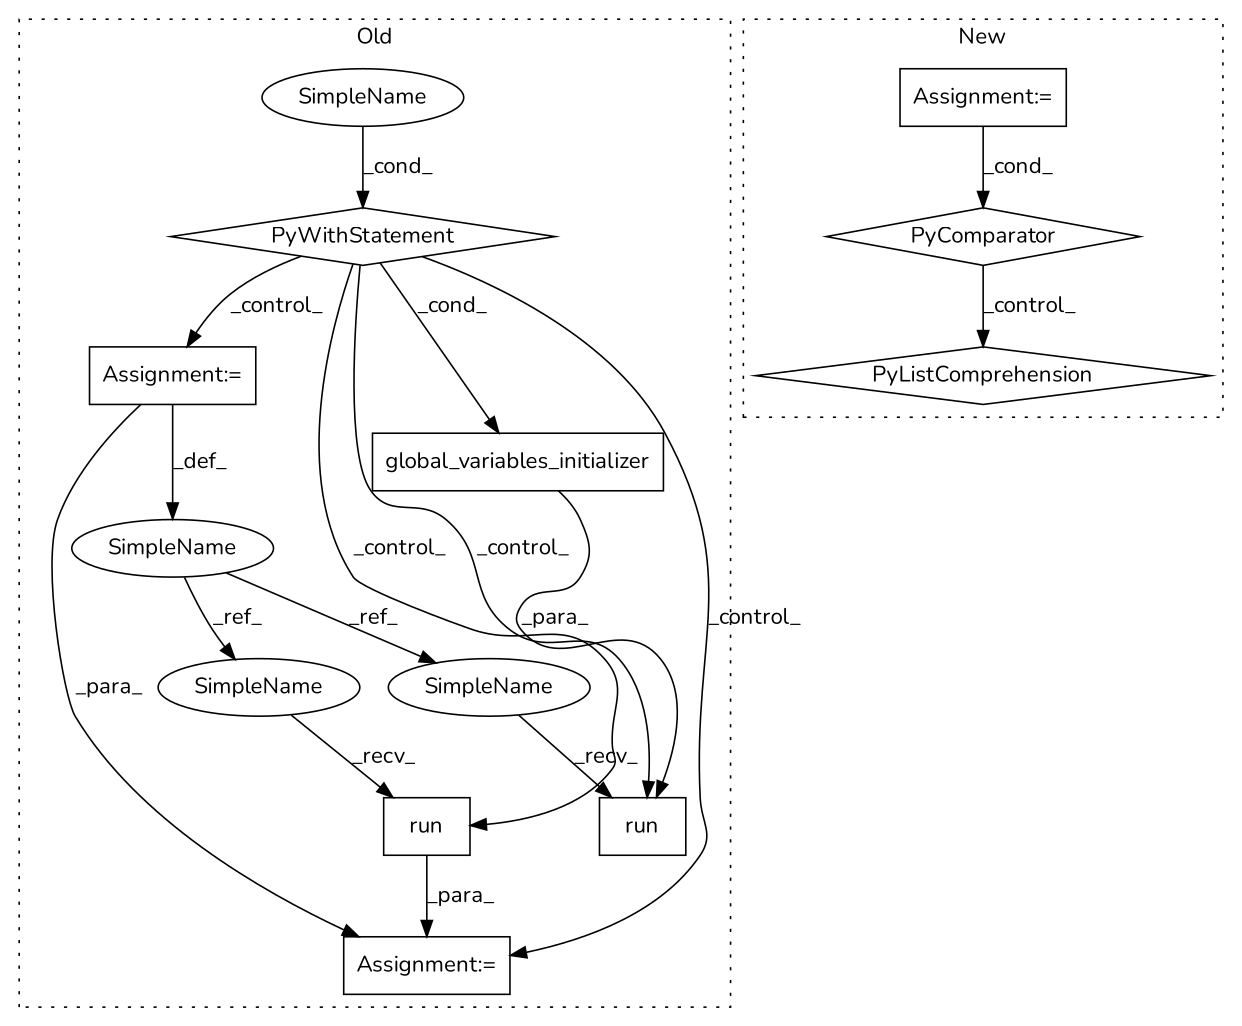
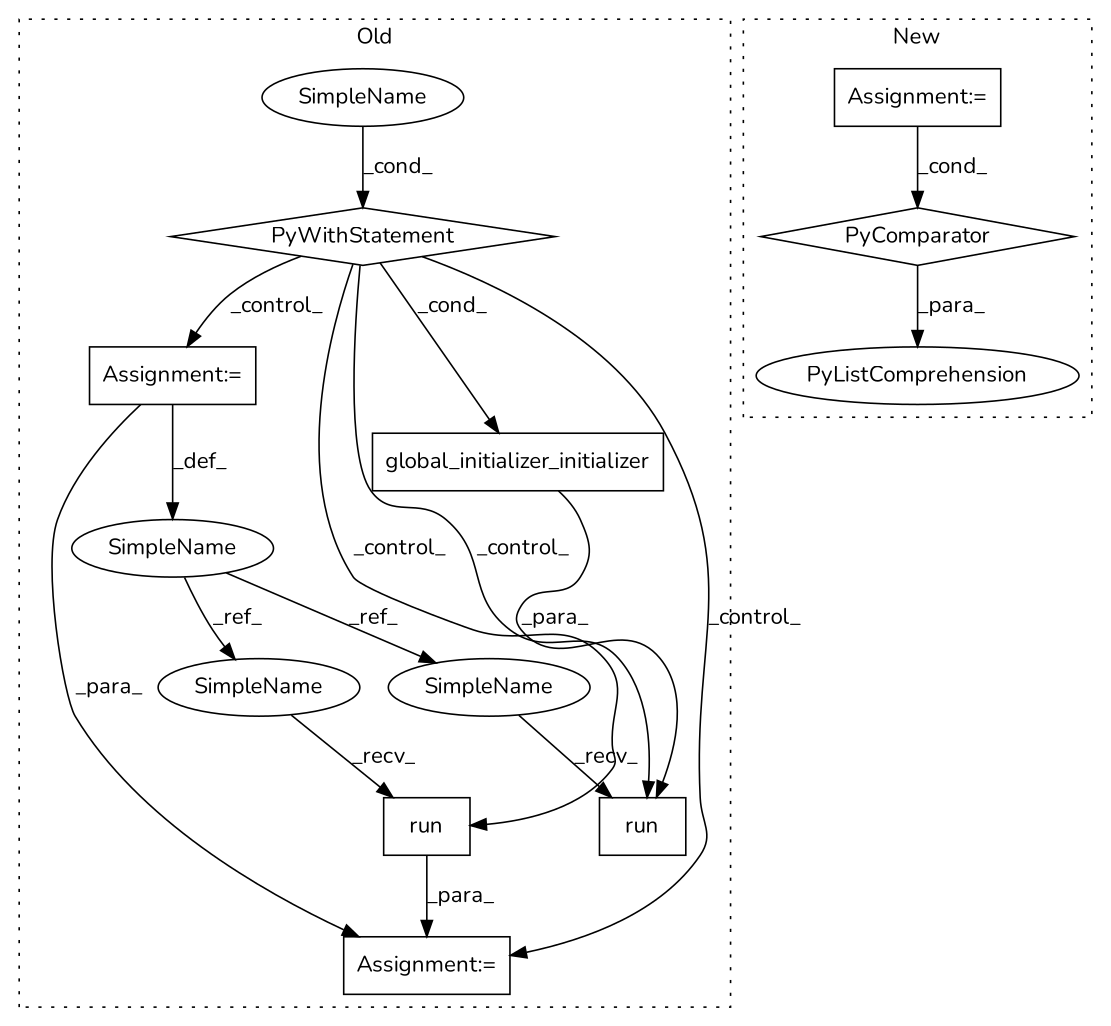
edge "PyComparator" -> "PyListComprehension": label "_control_" -> "_para_"
node "PyListComprehension": shape diamond -> ellipse
node "global_variables_initializer": label "global_variables_initializer" -> "global_initializer_initializer"
